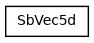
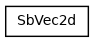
node "SbVec5d": label "SbVec5d" -> "SbVec2d"
